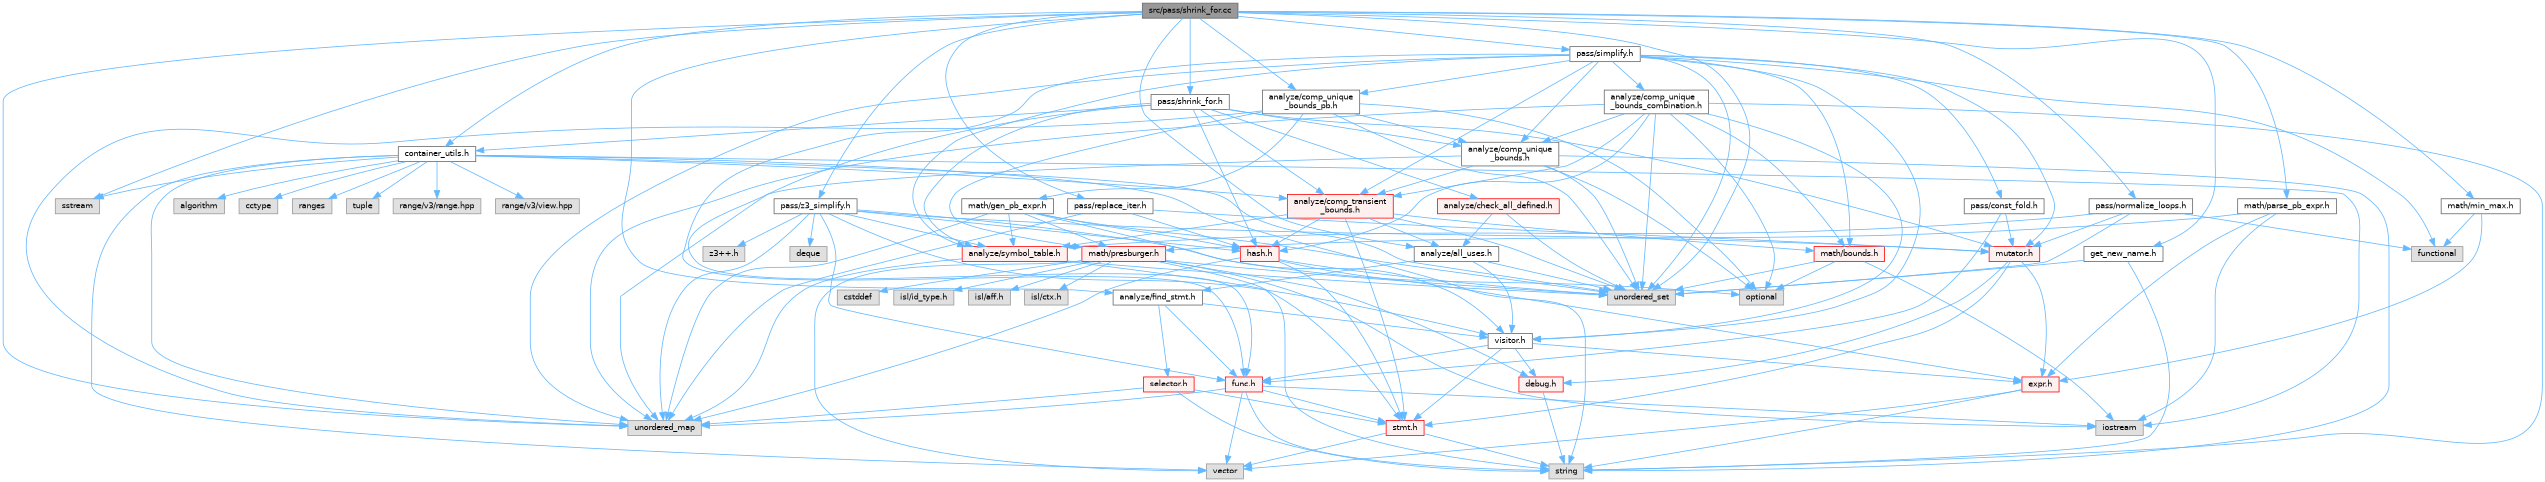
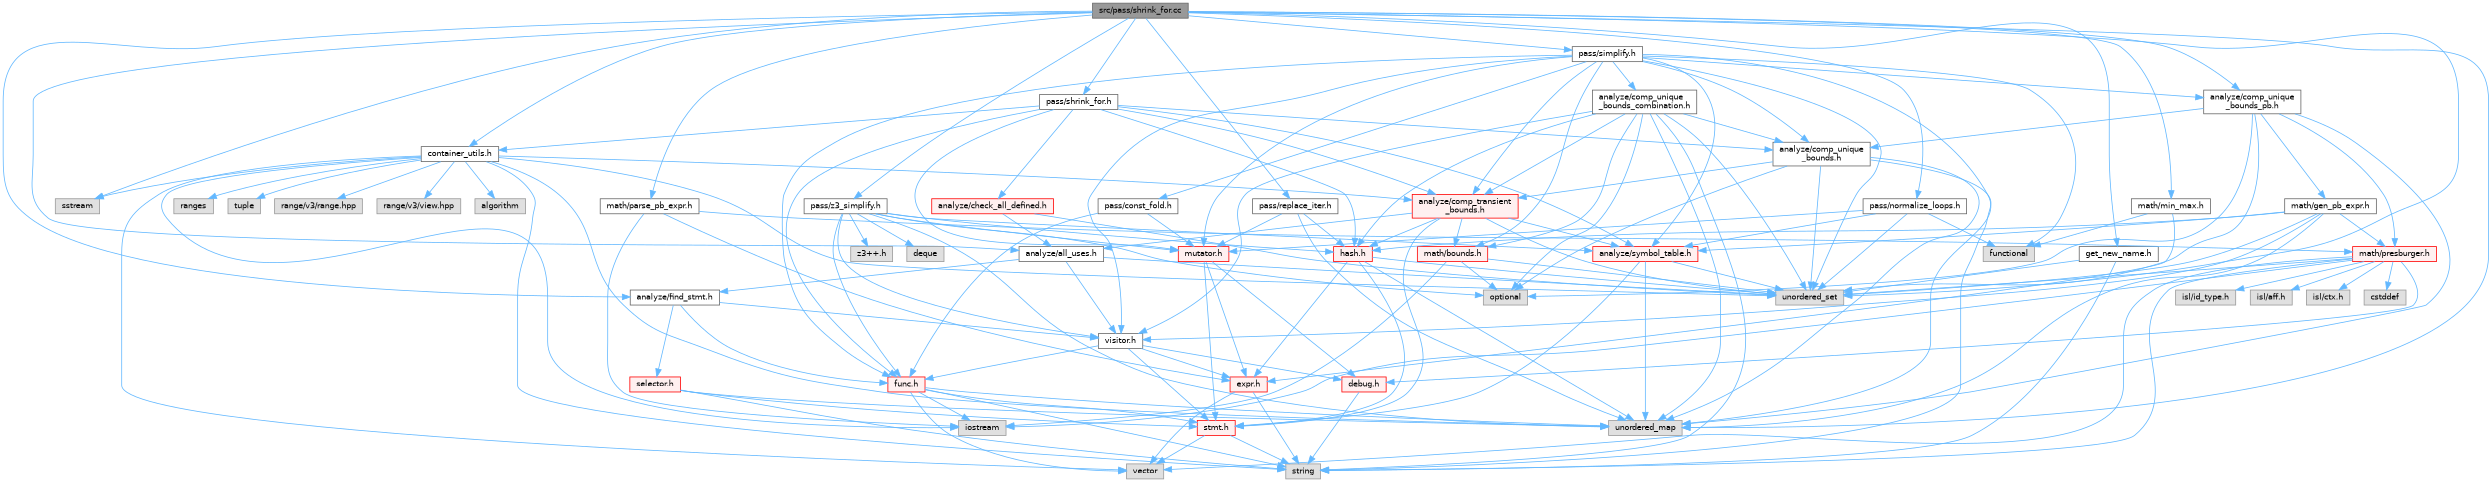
node "cctype": removed
